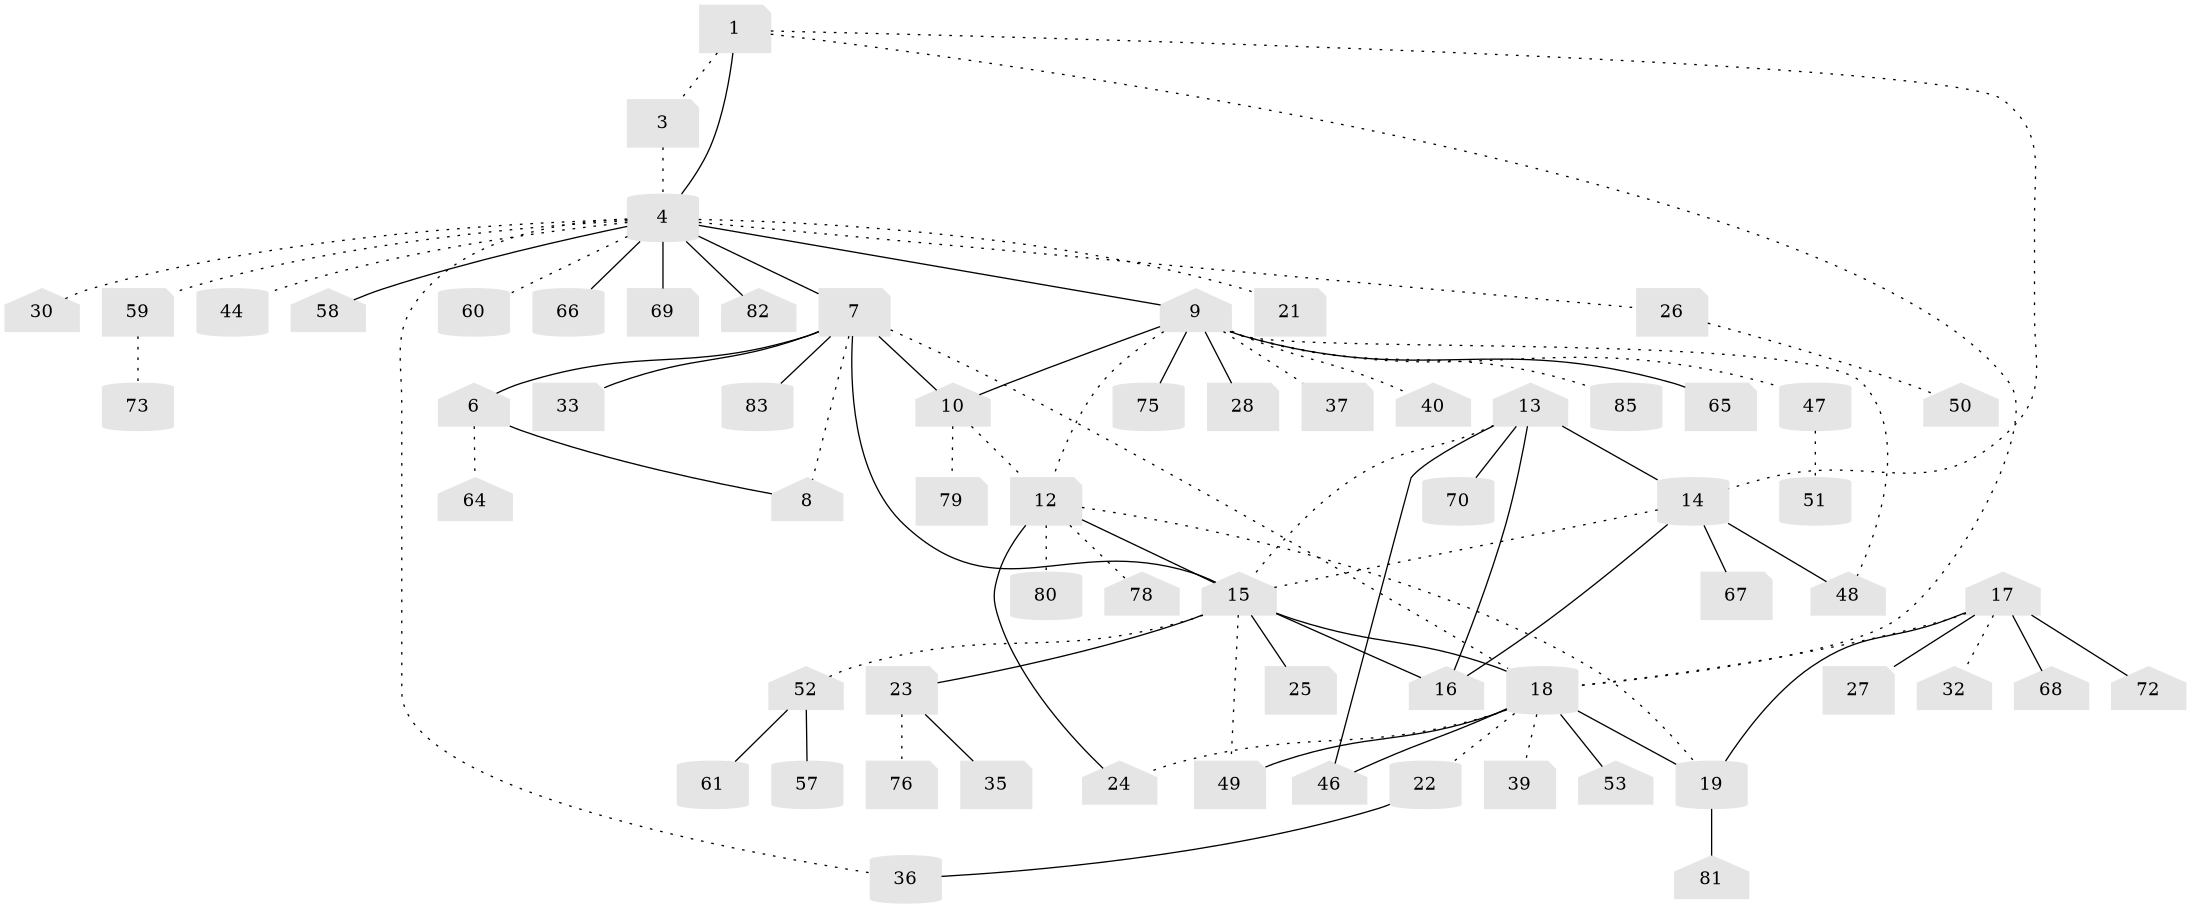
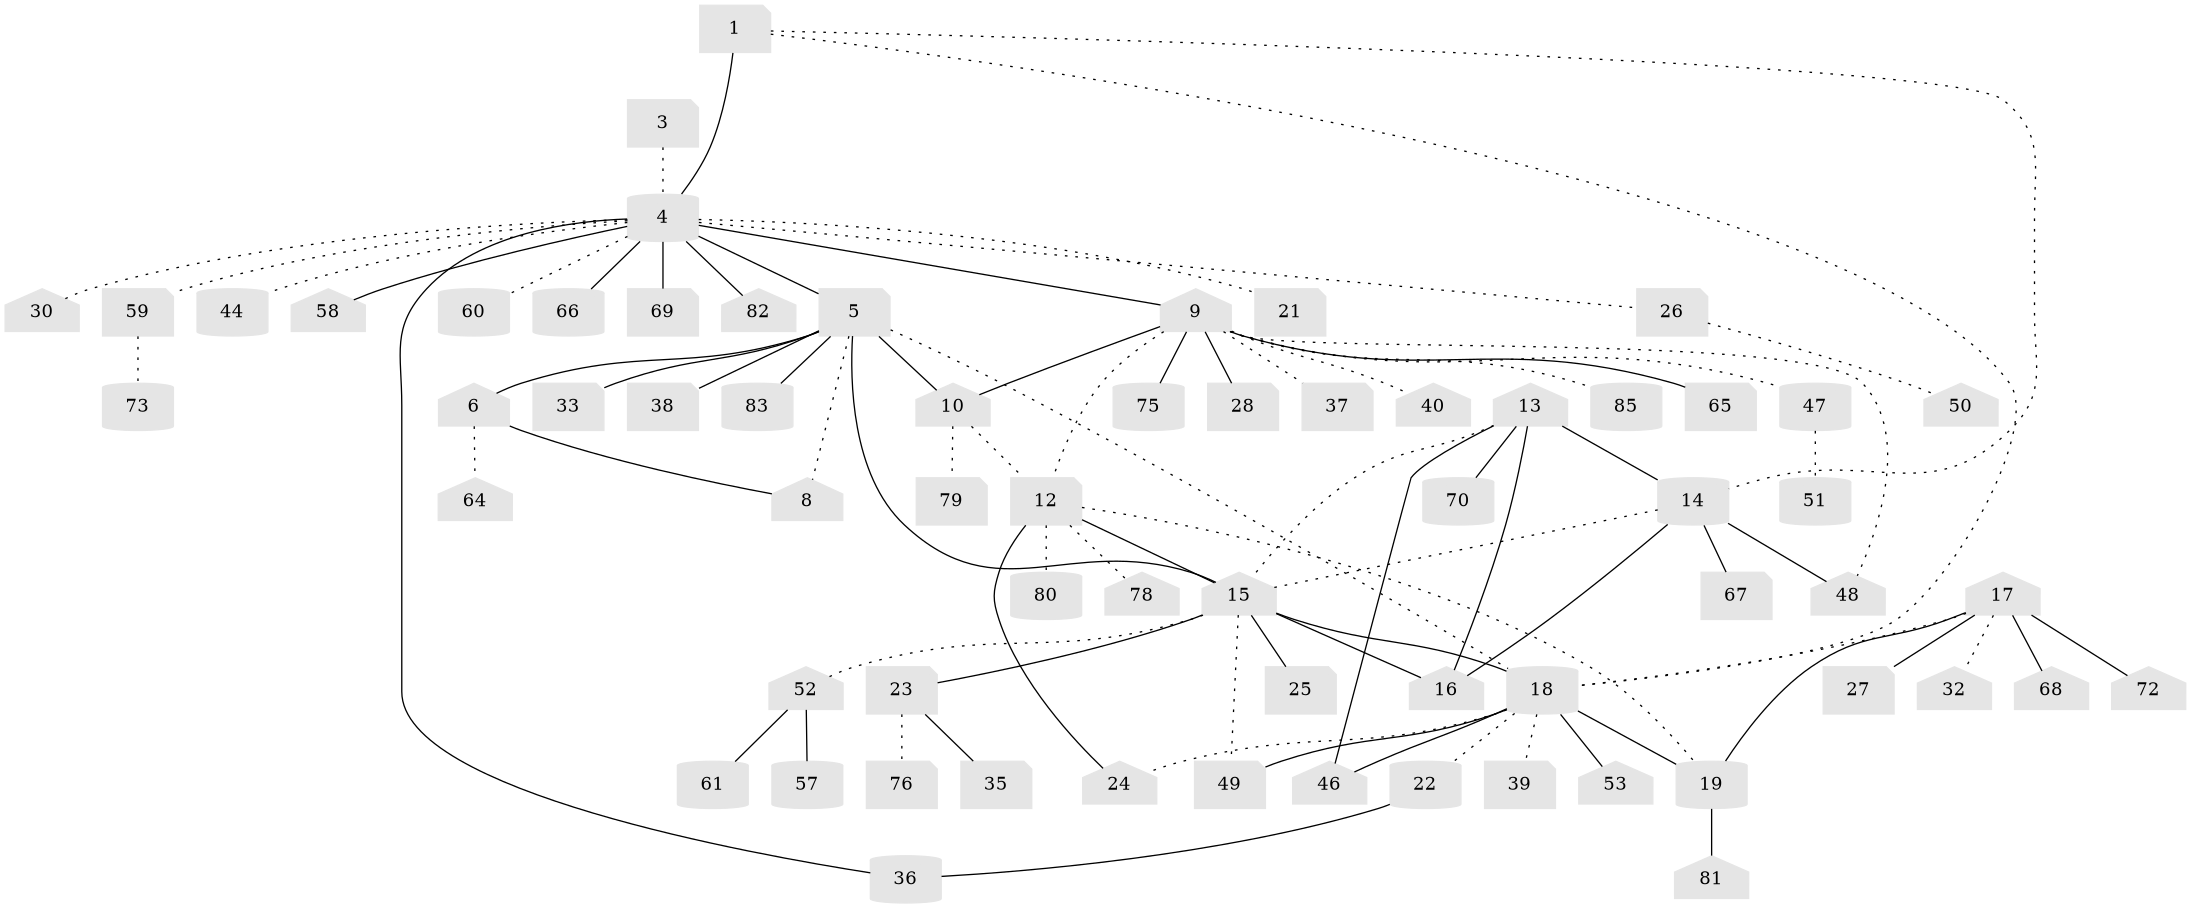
edge "1" -- "3": removed
node "7": label "7" -> "5"
node "38": added
edge "4" -- "36": style dotted -> solid
